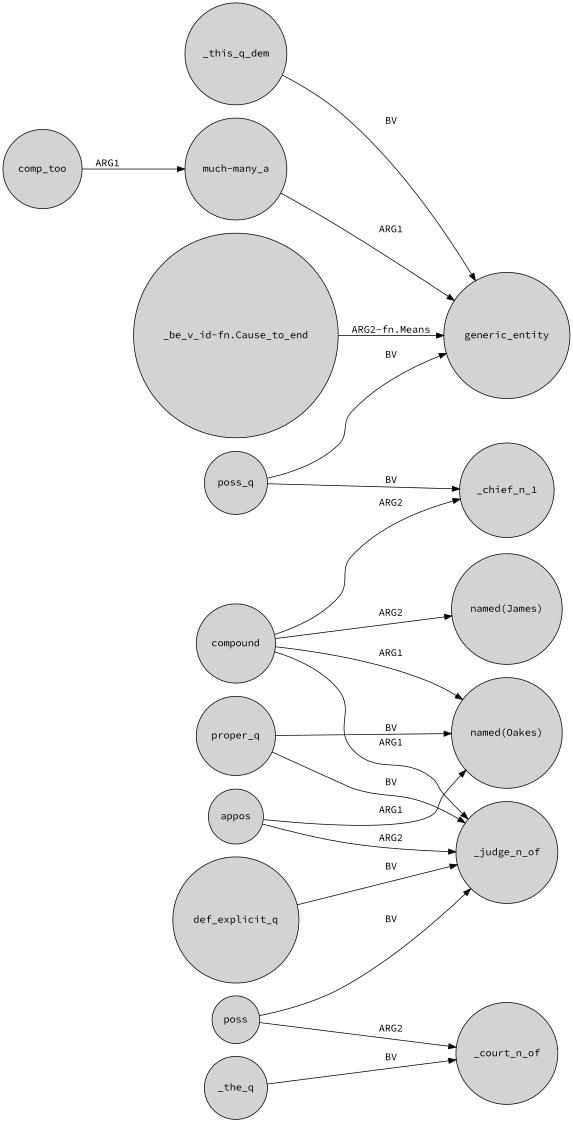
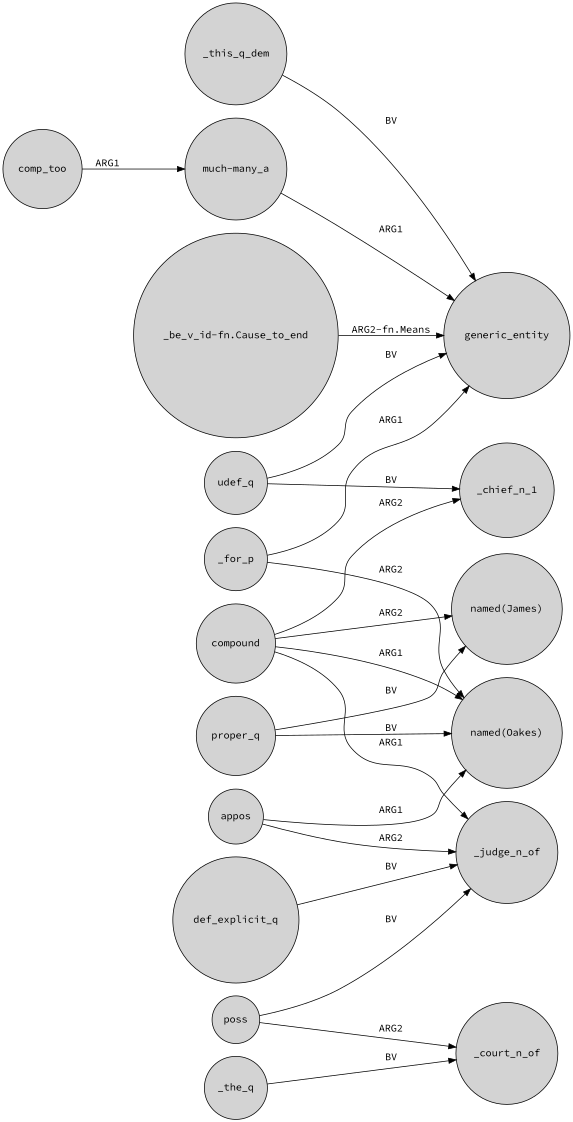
node "poss_q": label "poss_q" -> "udef_q"
node "_for_p": added
edge "proper_q" -> "_judge_n_of": now "proper_q" -> "named(James)"
